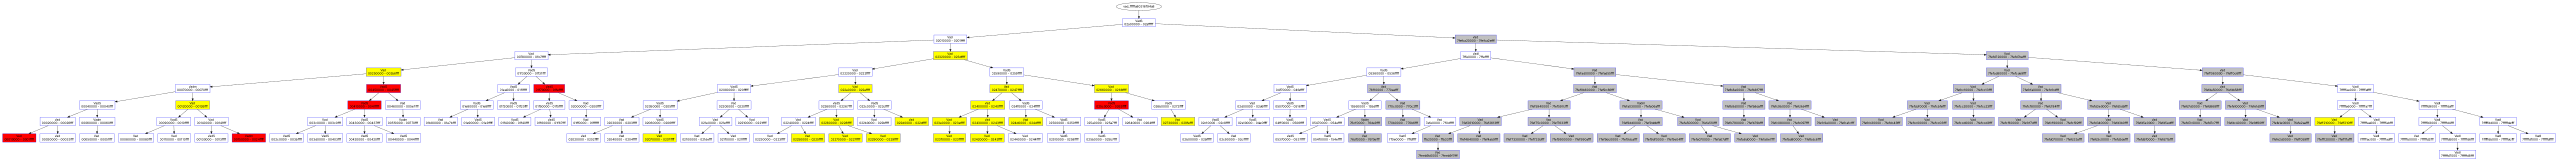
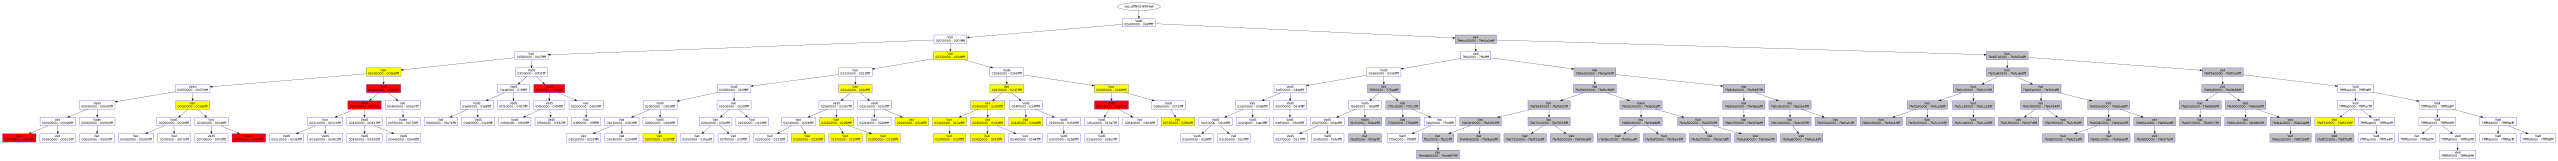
node "vad_fffffa80316f94a8": label "vad_fffffa80316f94a8" -> "vad_afff80316f94a8"
